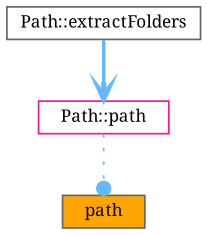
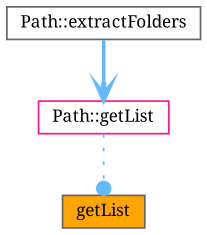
node "Path::path": label "Path::path" -> "Path::getList"
node "path": label "path" -> "getList"
